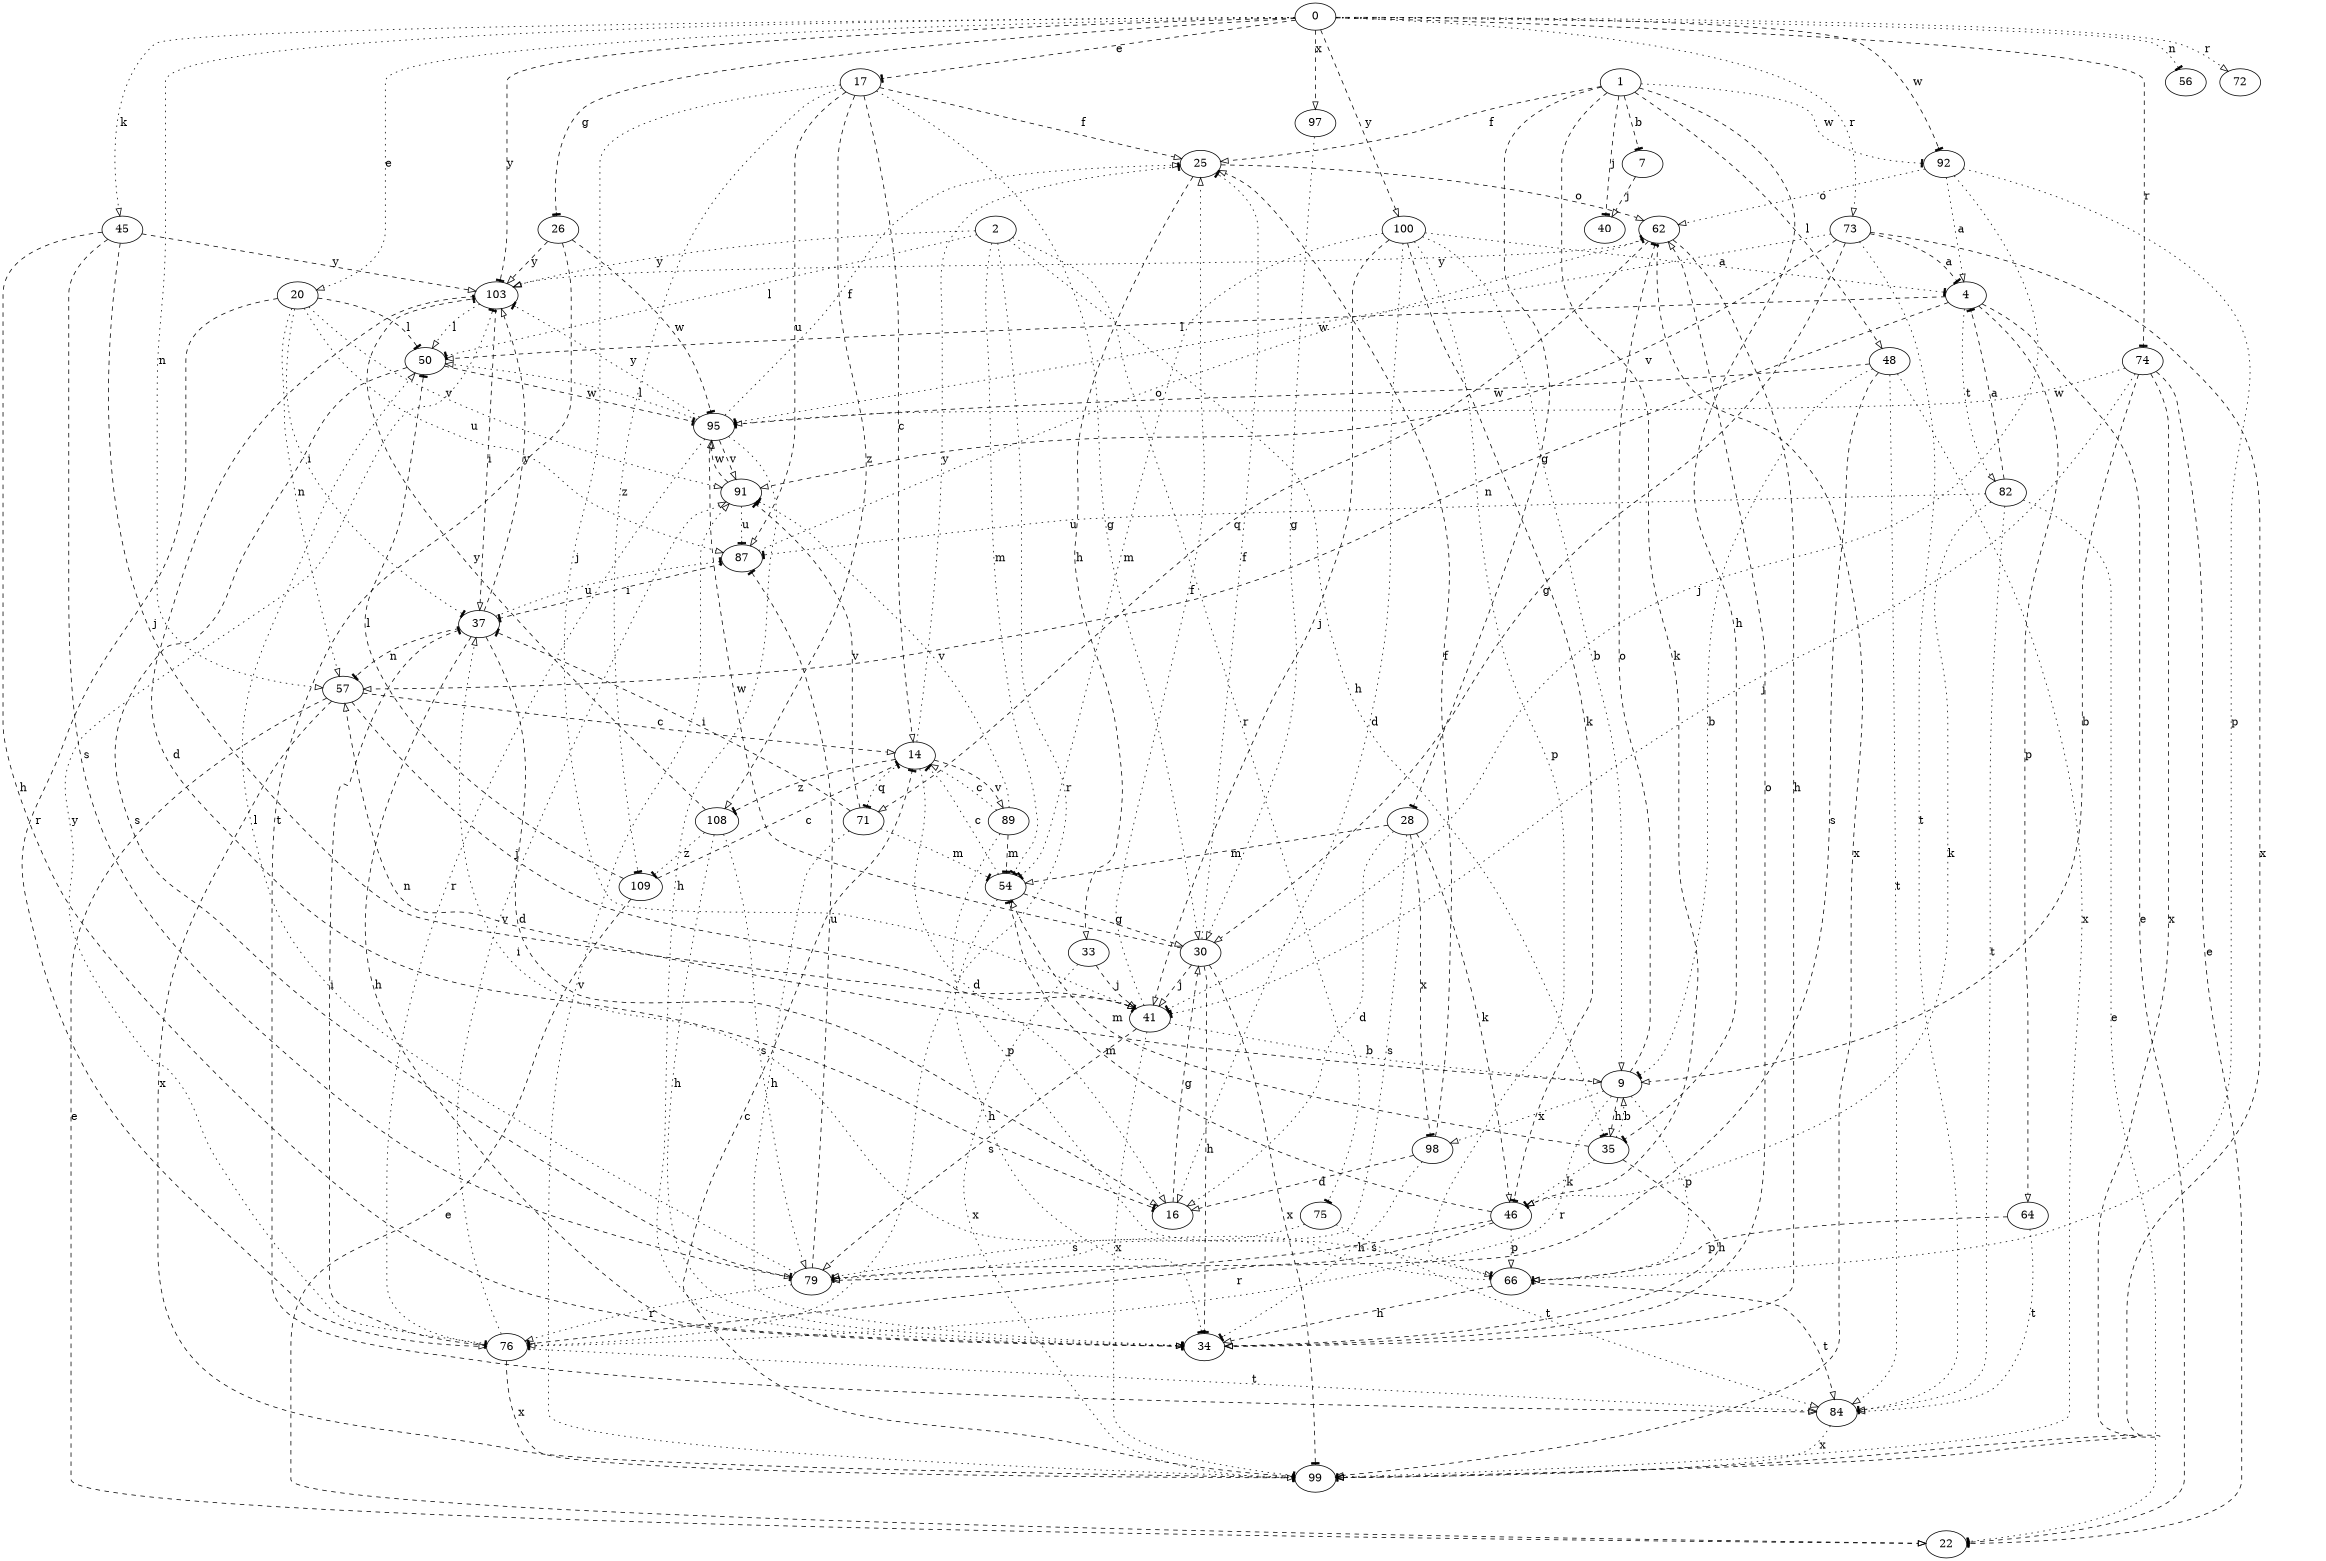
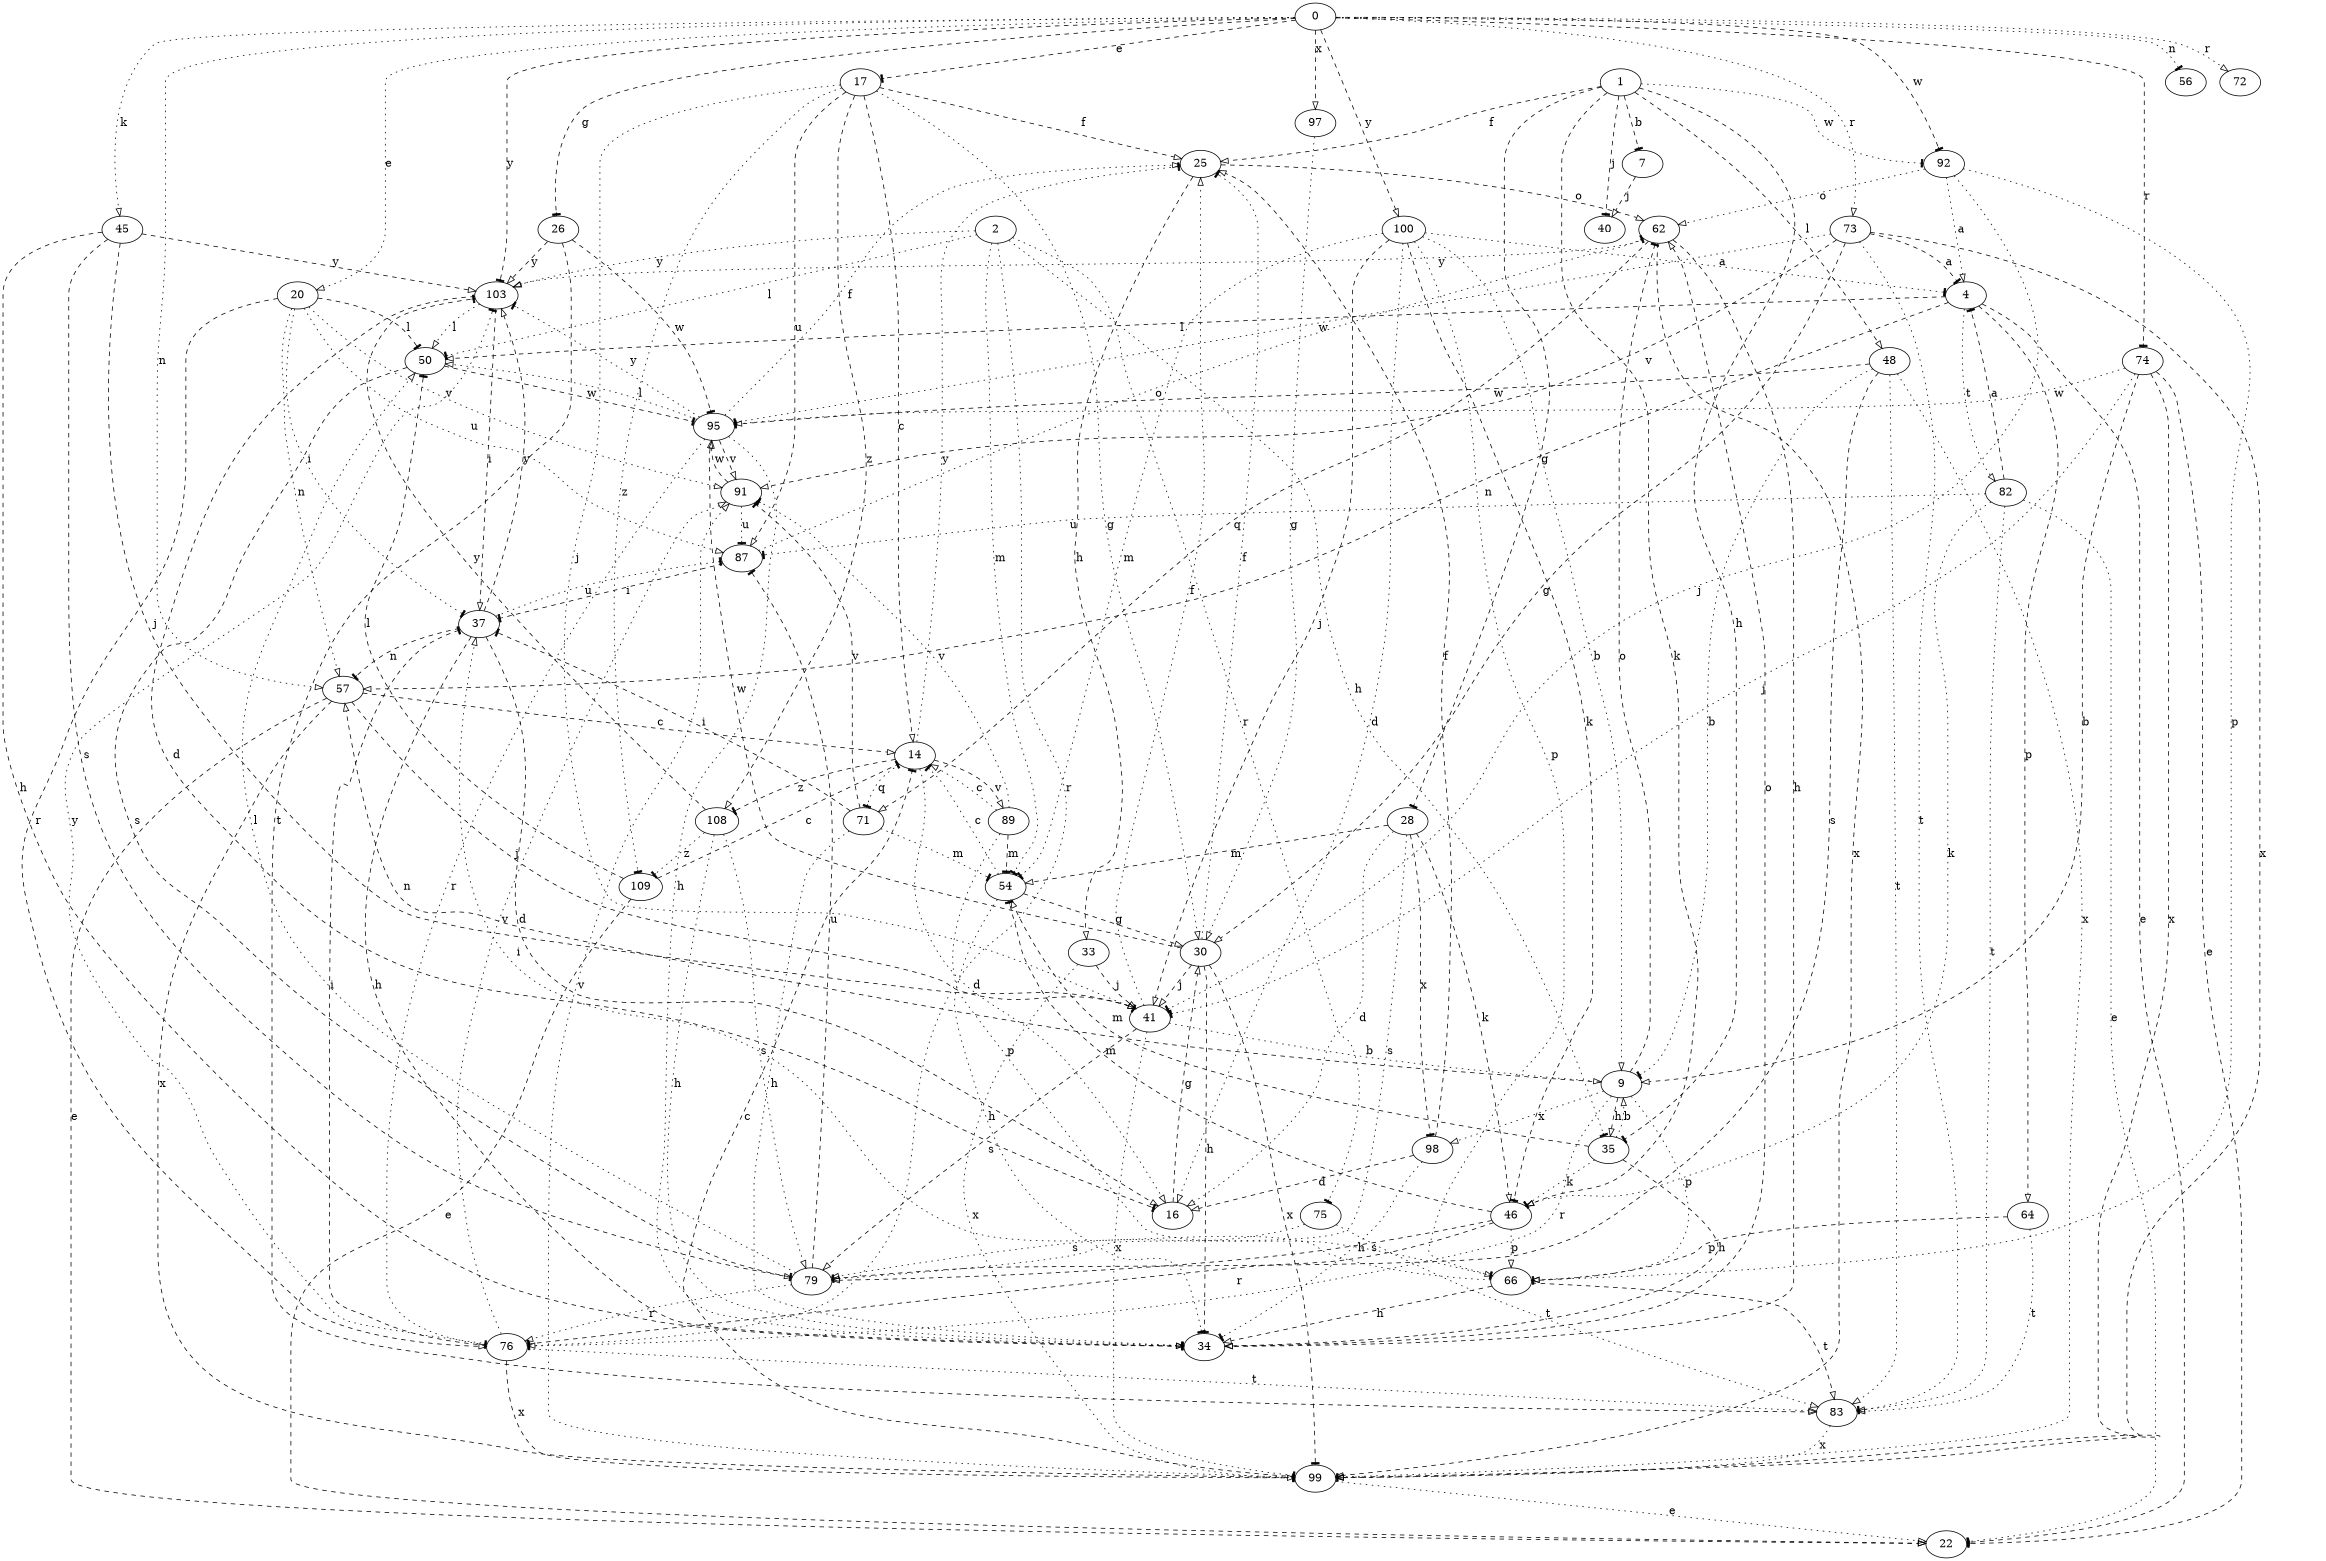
node "84": label "84" -> "83"
edge "99" -> "22": added, label "e"
